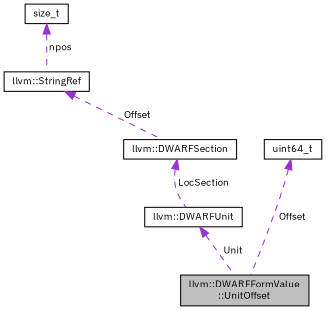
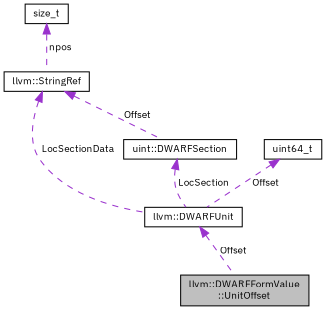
node "llvm::DWARFSection": label "llvm::DWARFSection" -> "uint::DWARFSection"
edge "llvm::DWARFUnit" -> "llvm::StringRef": added, label "LocSectionData"
edge "llvm::DWARFFormValue ::UnitOffset" -> "uint64_t": now "llvm::DWARFUnit" -> "uint64_t"
edge "llvm::DWARFFormValue ::UnitOffset" -> "llvm::DWARFUnit": label " Unit" -> " Offset"
